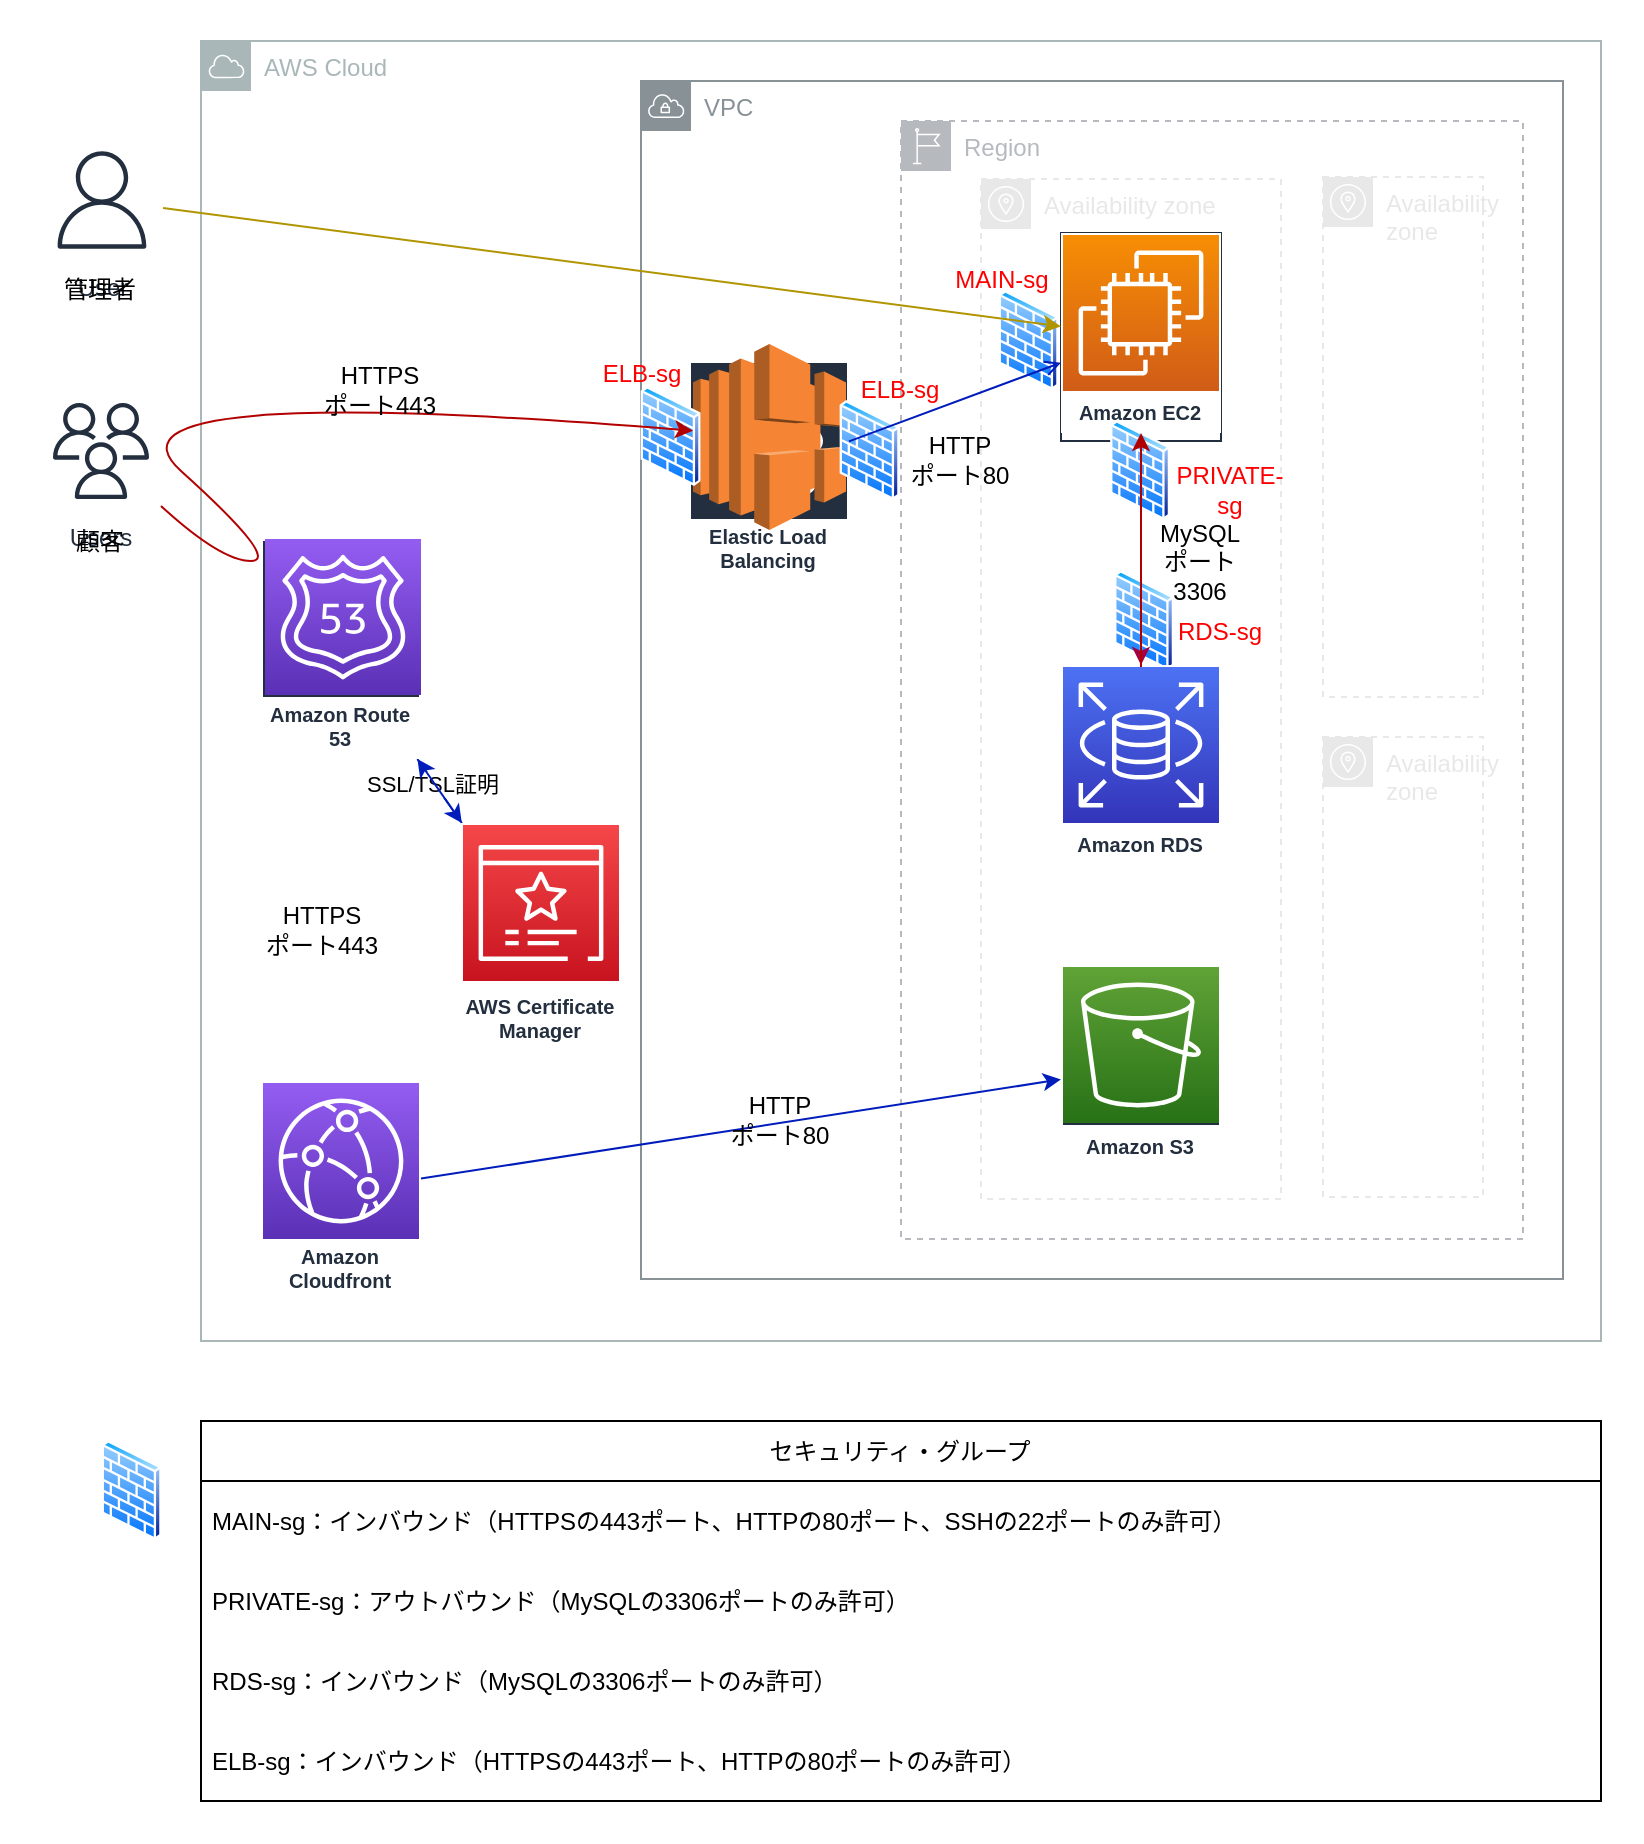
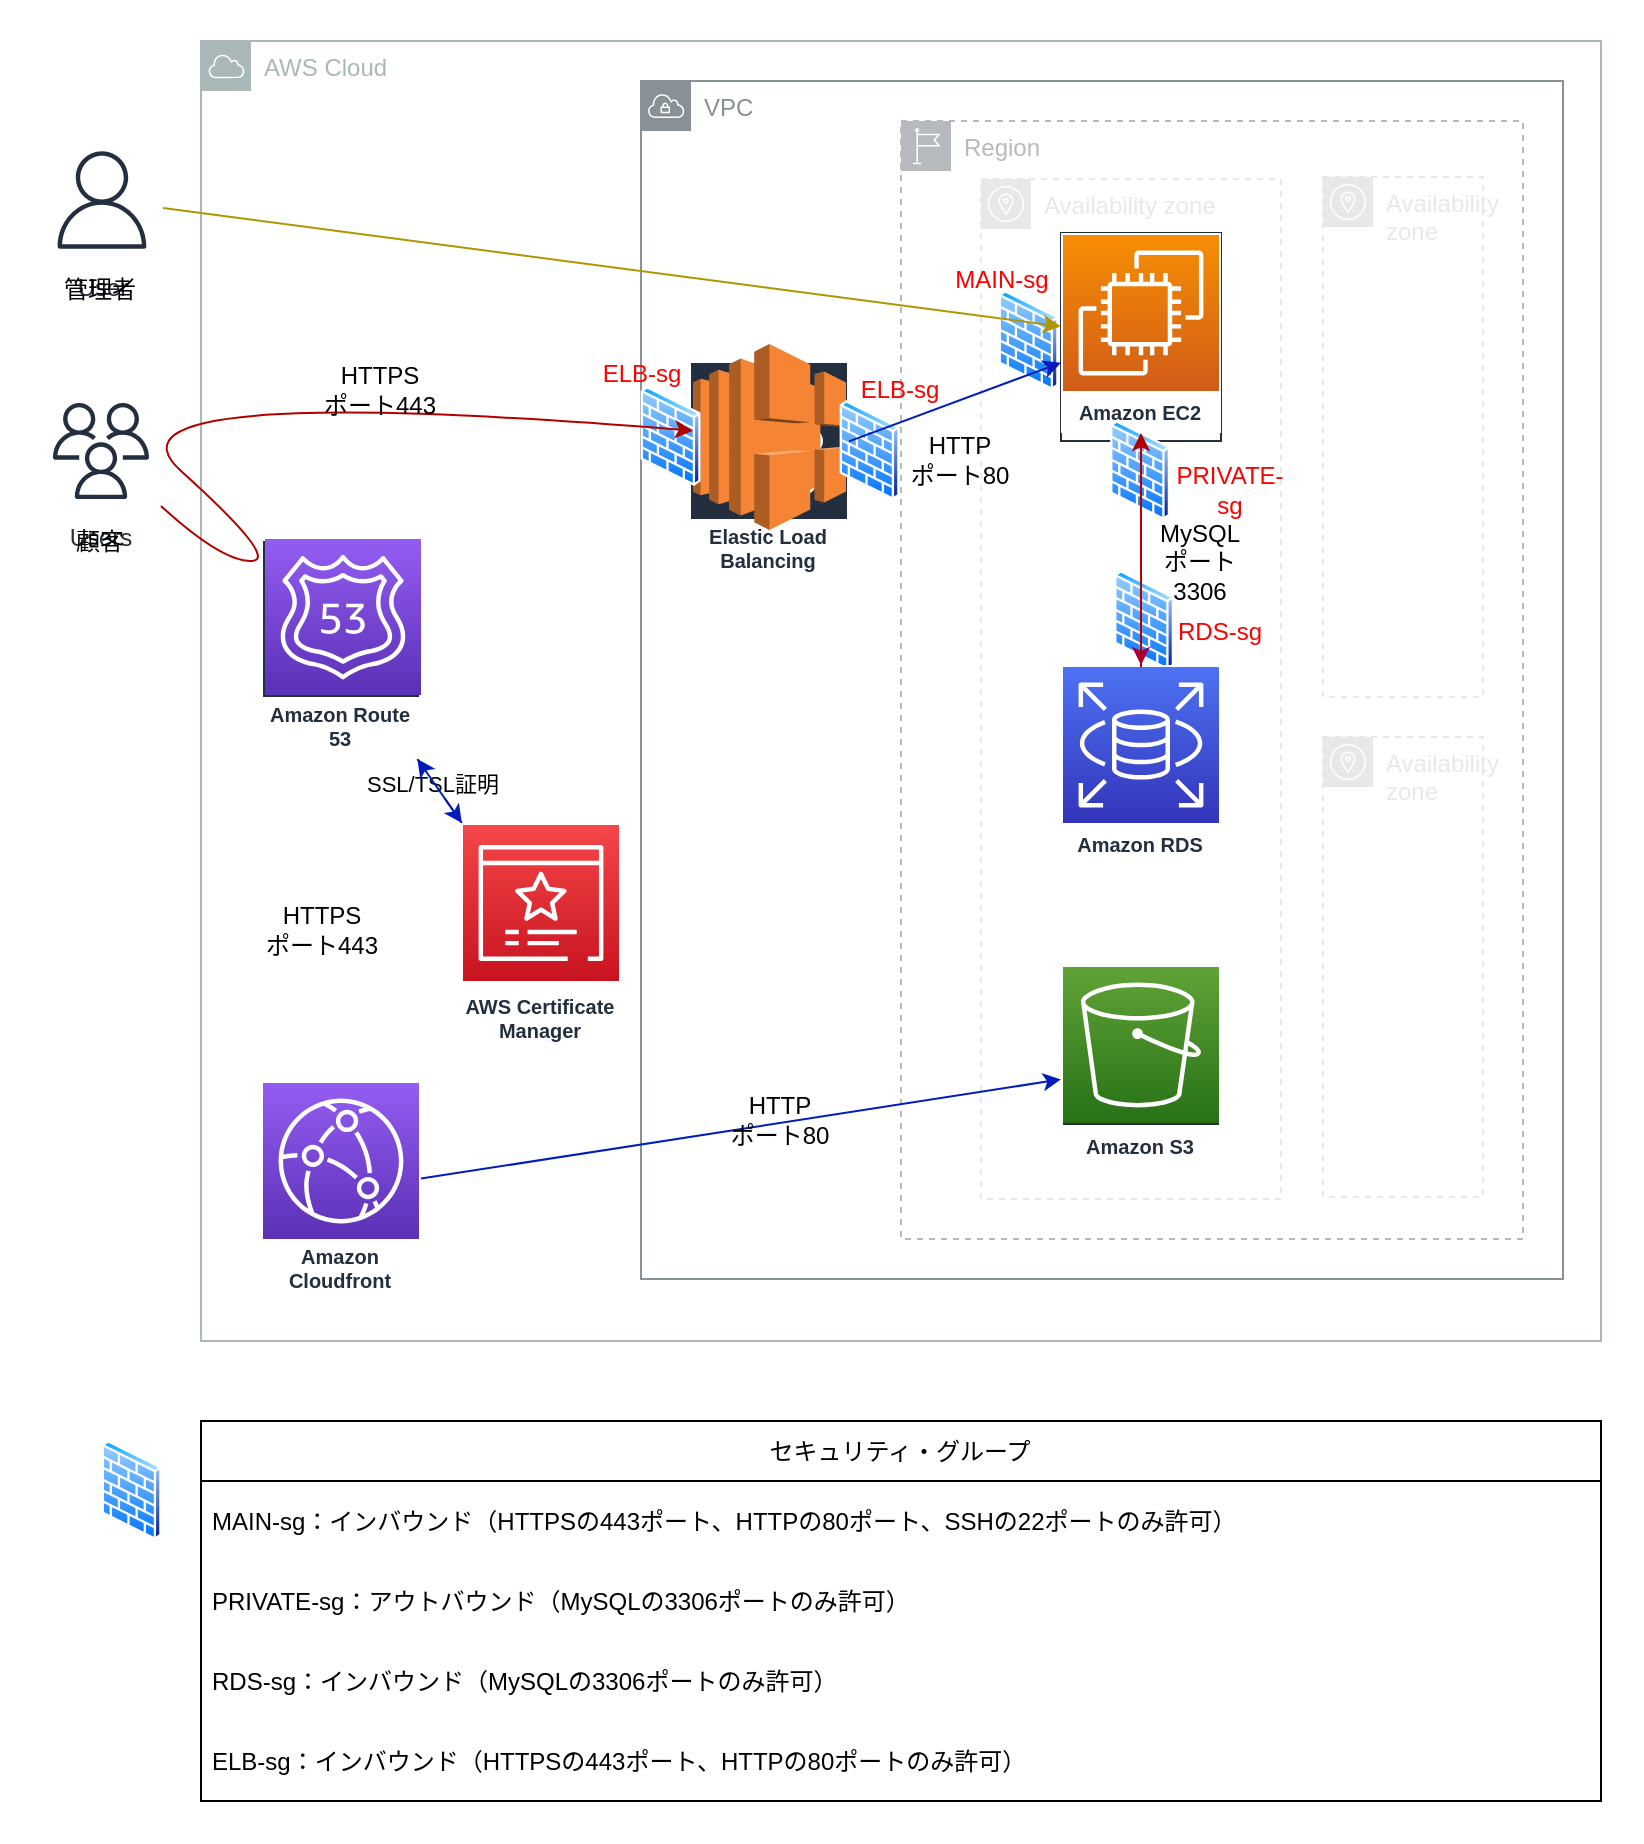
edge "Elastic Load Balancing" -> "Amazon EC2": arrowhead open -> classic
